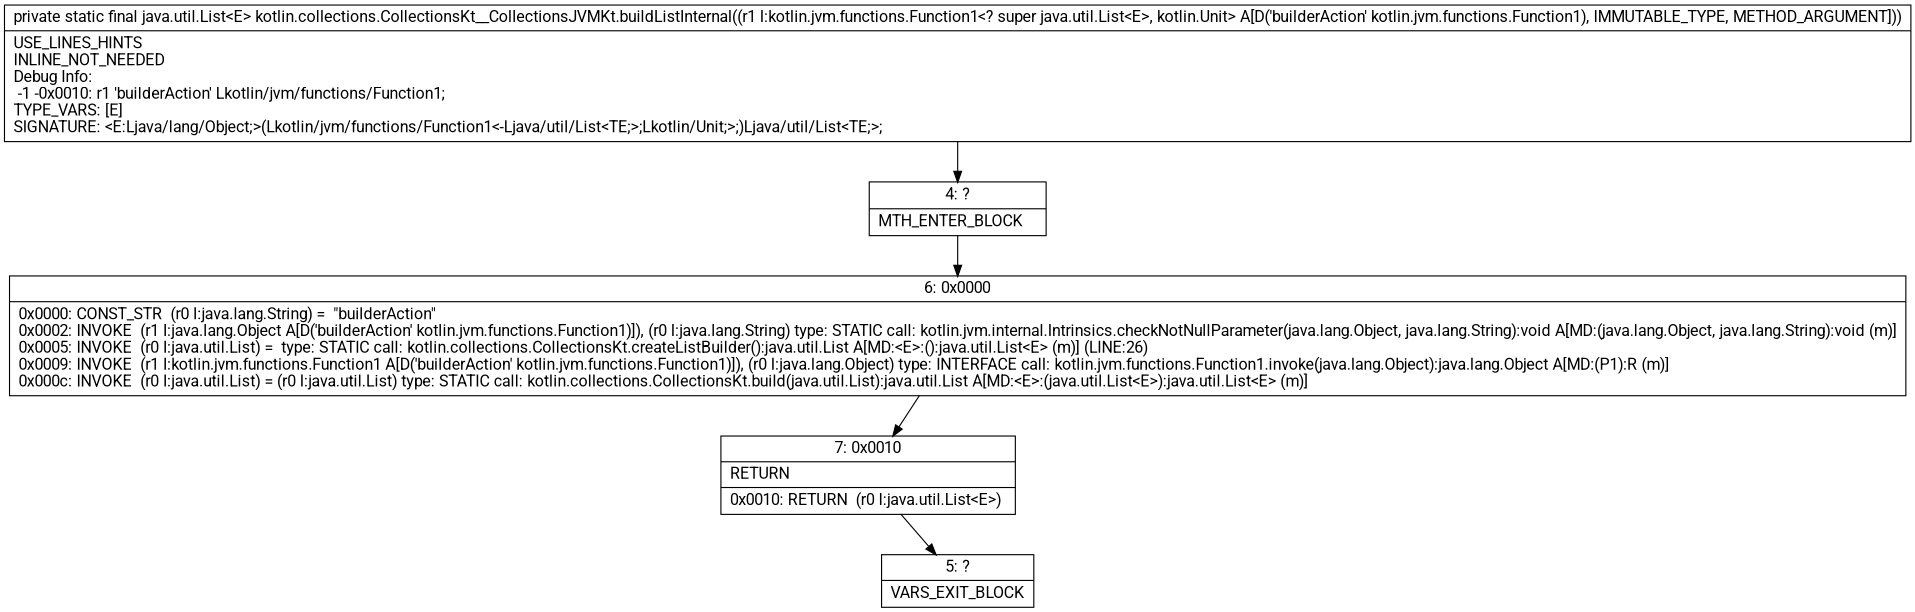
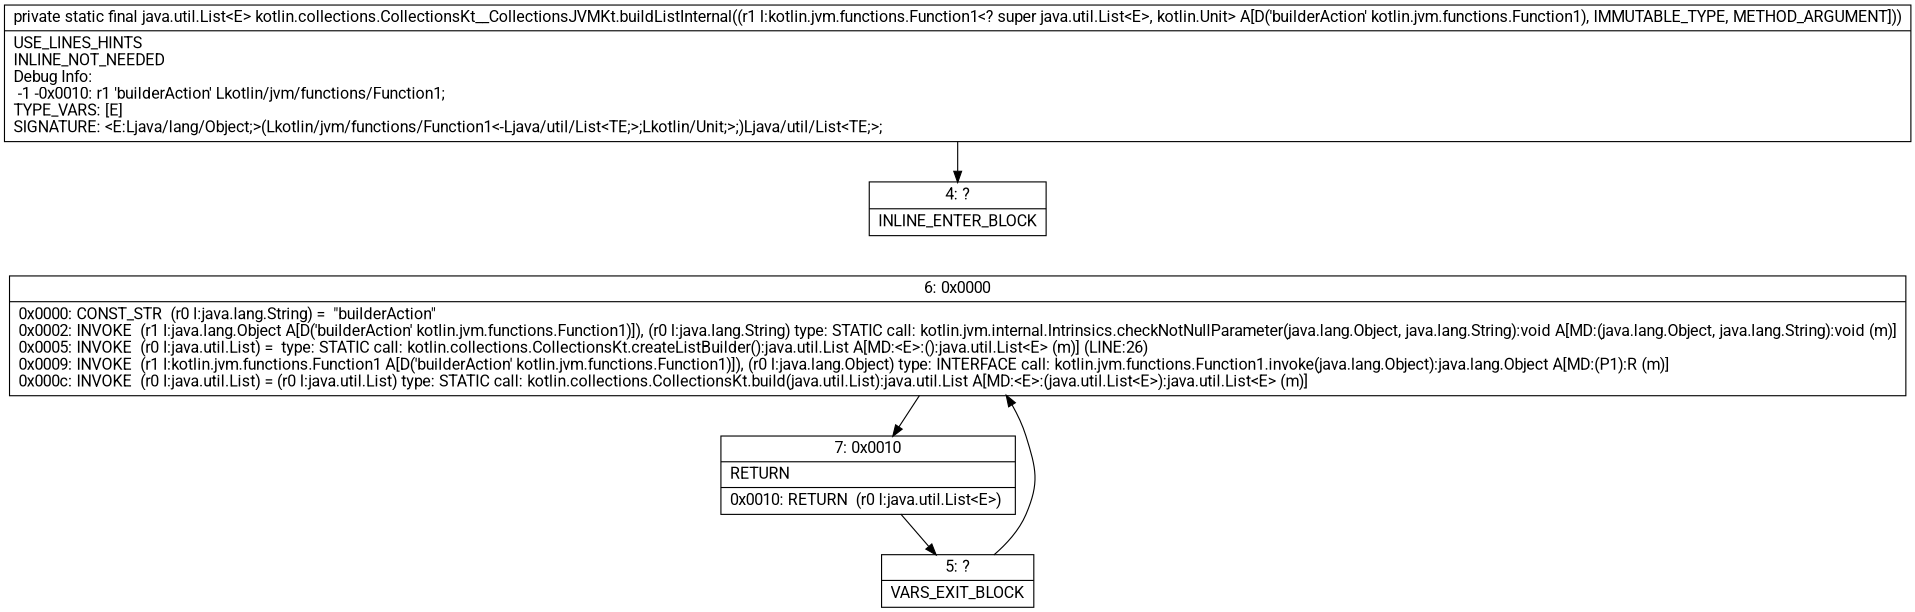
node "4: ?": text "MTH_ENTER_BLOCK" -> "INLINE_ENTER_BLOCK"
edge "4: ?" -> "6: 0x0000": now "5: ?" -> "6: 0x0000"
